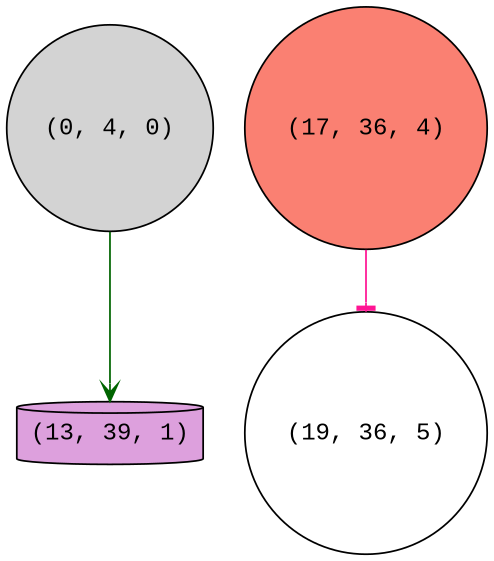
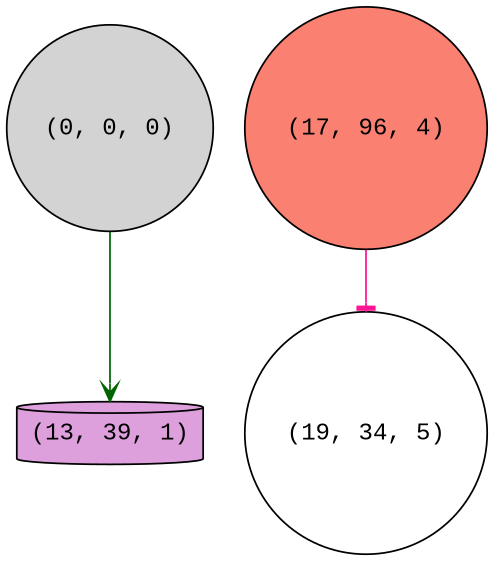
node "(0, 4, 0)": label "(0, 4, 0)" -> "(0, 0, 0)"
node "(17, 36, 4)": label "(17, 36, 4)" -> "(17, 96, 4)"
node "(19, 36, 5)": label "(19, 36, 5)" -> "(19, 34, 5)"
